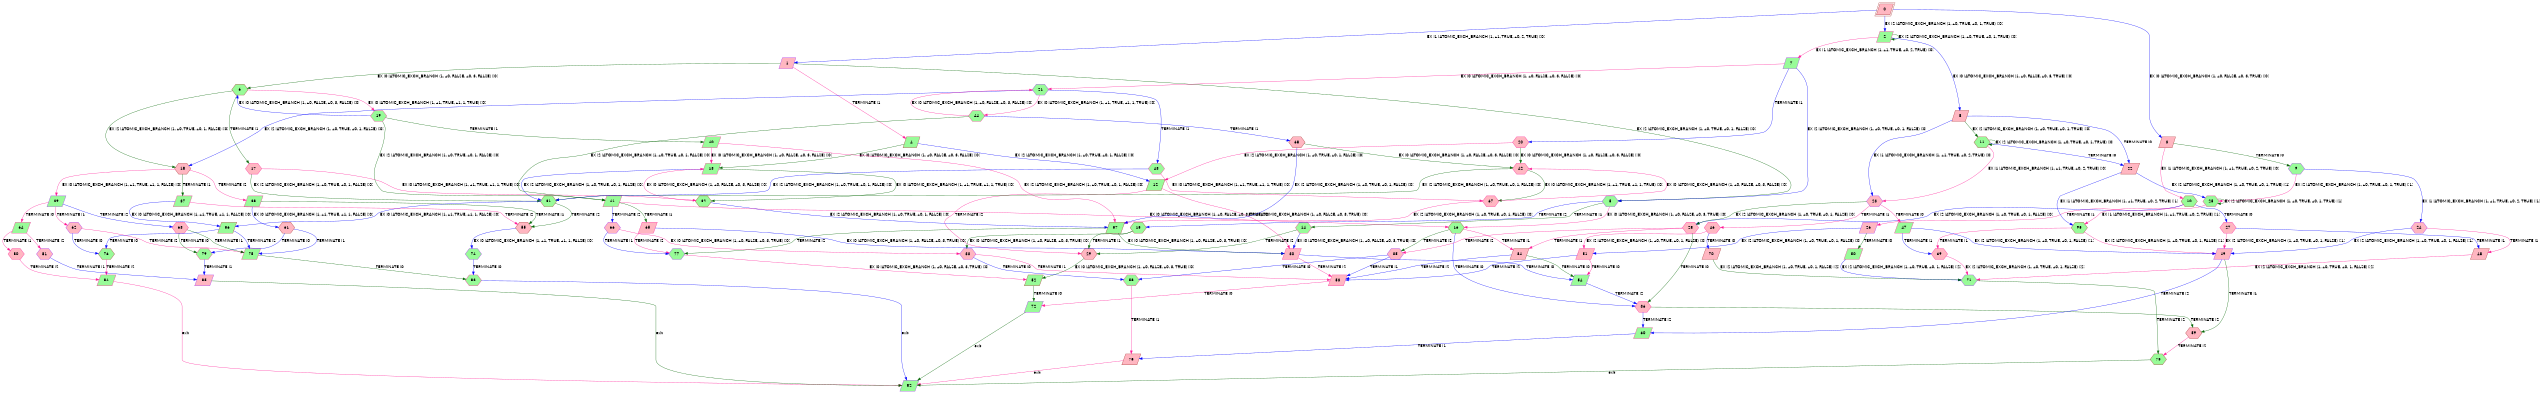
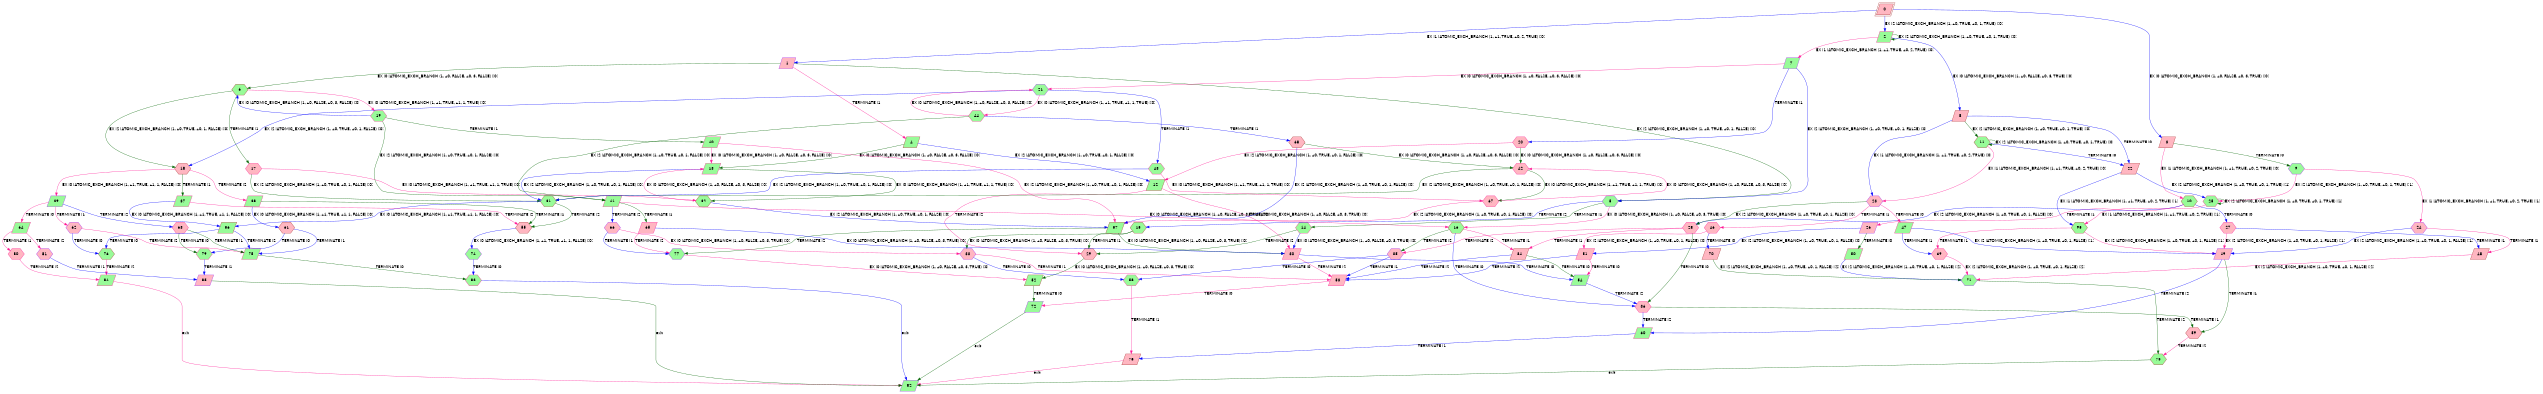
edge "9" -> "24": color blue -> deeppink
edge "36" -> "59": label "TERMINATE !2" -> "TERMINATE !1"
